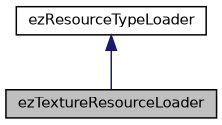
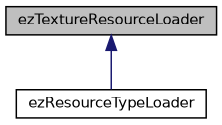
edge "ezTextureResourceLoader" -> "ezResourceTypeLoader": reversed
